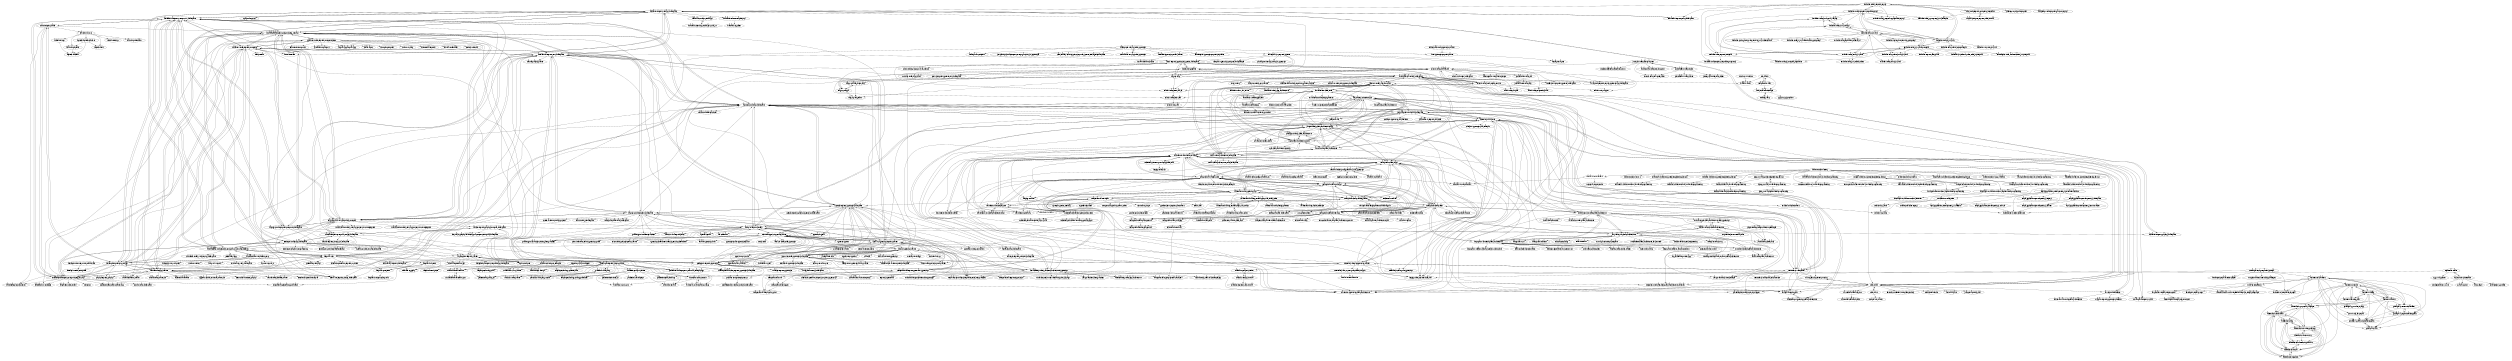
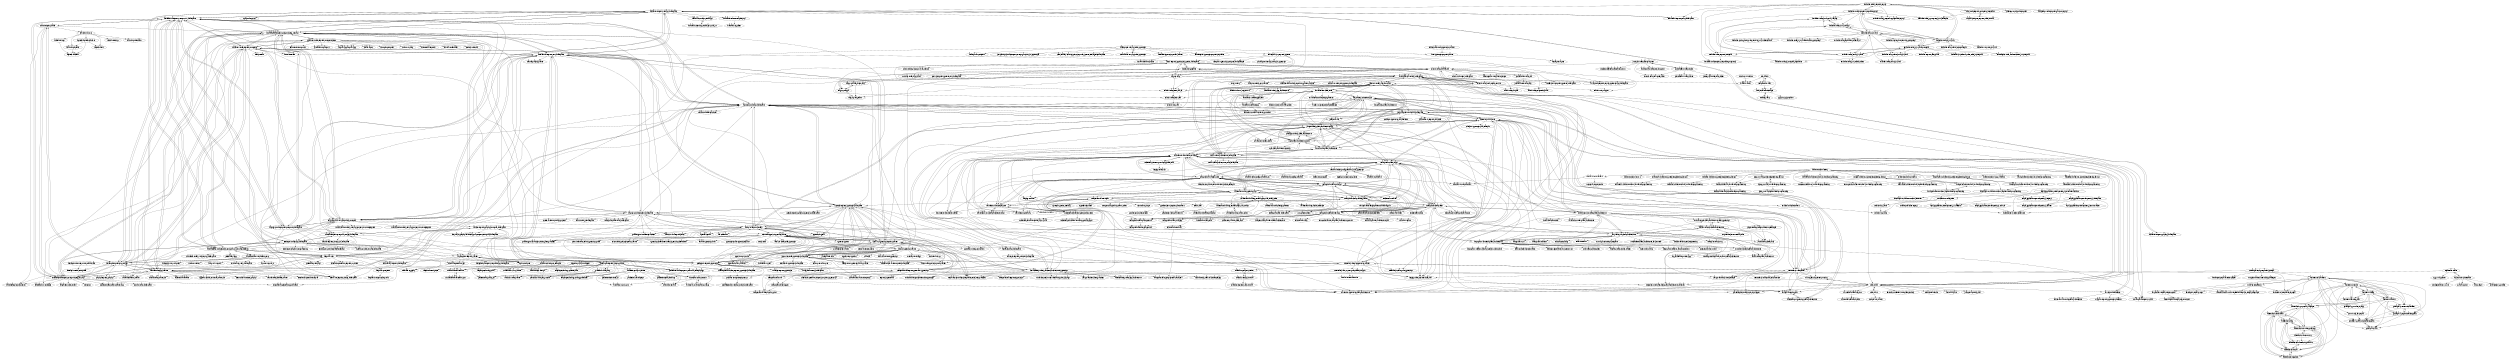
node "eldimious/throw-low-errors": label "eldimious/throw-low-errors" -> "eldimious/throw-http-errors"
edge "watscho/express-graphql-mongodb-boilerplate" -> "aichbauer/express-graphql-boilerplate": now "watscho/express-graphql-mongodb-boilerplate" -> "gonzaloplaza/express-ts-ddd"
node "diegohaz/bodymen": removed
